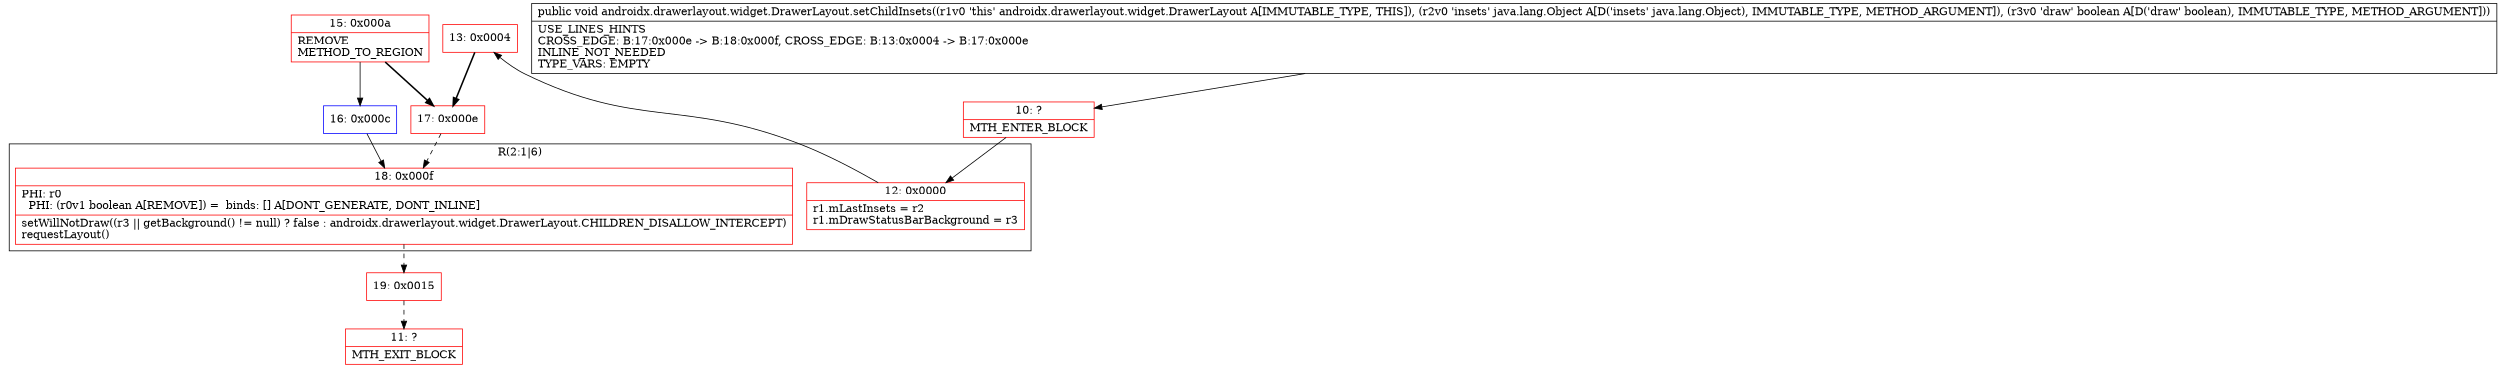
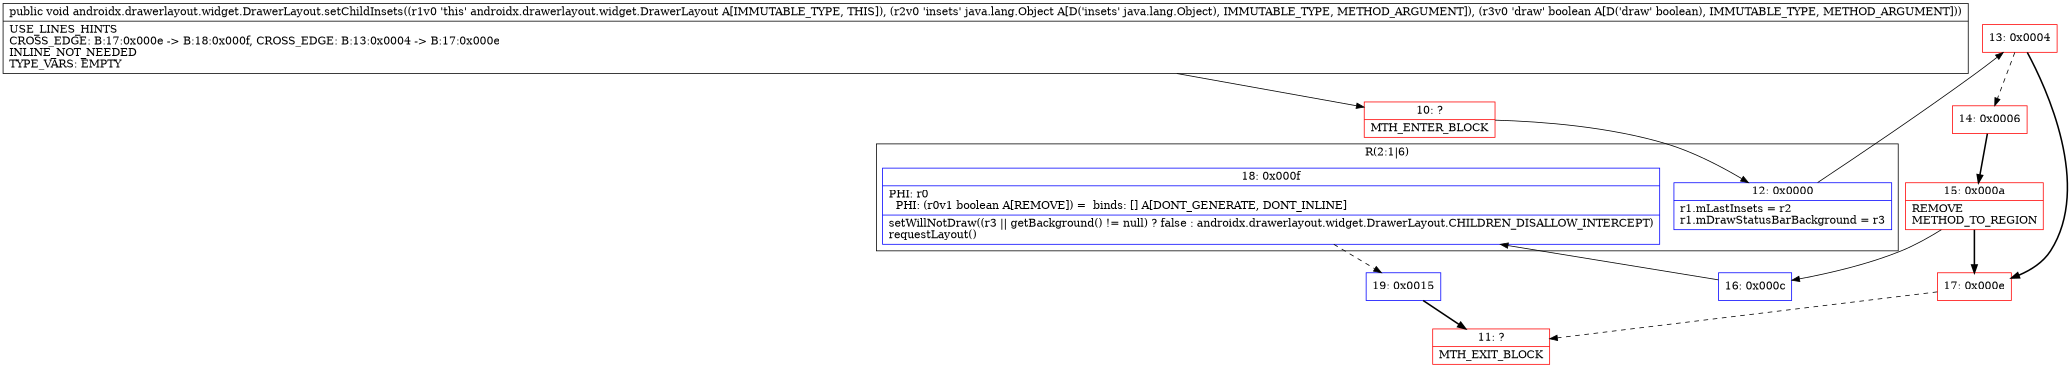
node "14: 0x0006": added
edge "17: 0x000e" -> "18: 0x000f": now "17: 0x000e" -> "11: ?"
node "18: 0x000f": color red -> blue
node "12: 0x0000": color red -> blue
node "19: 0x0015": color red -> blue
edge "19: 0x0015" -> "11: ?": style dashed -> bold
